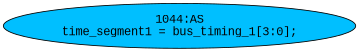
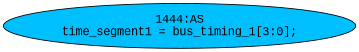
node "1044:AS time_segment1 = bus_timing_1[3:0];": label "1044:AS time_segment1 = bus_timing_1[3:0];" -> "1444:AS time_segment1 = bus_timing_1[3:0];"
